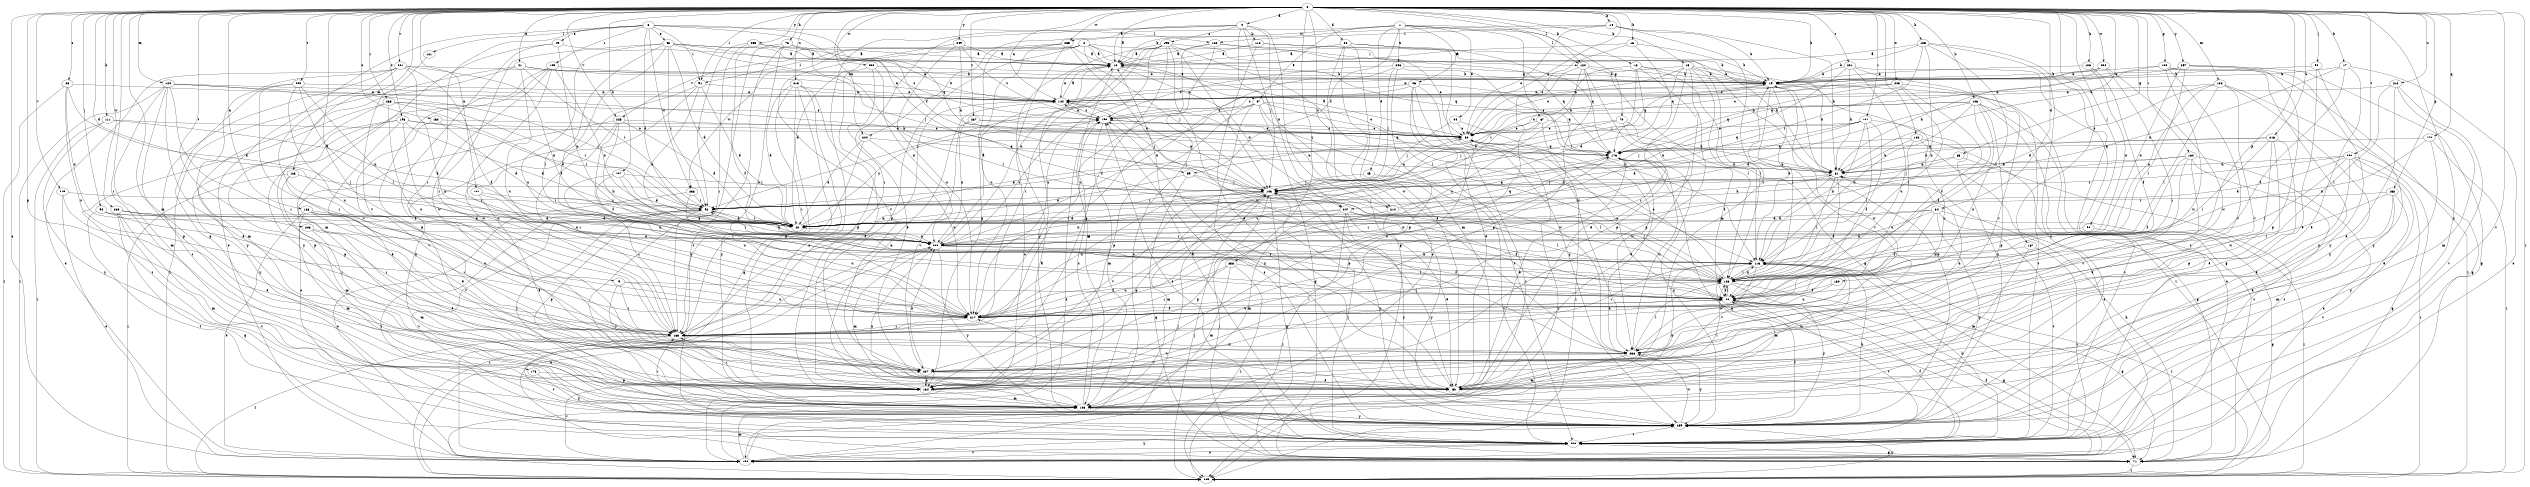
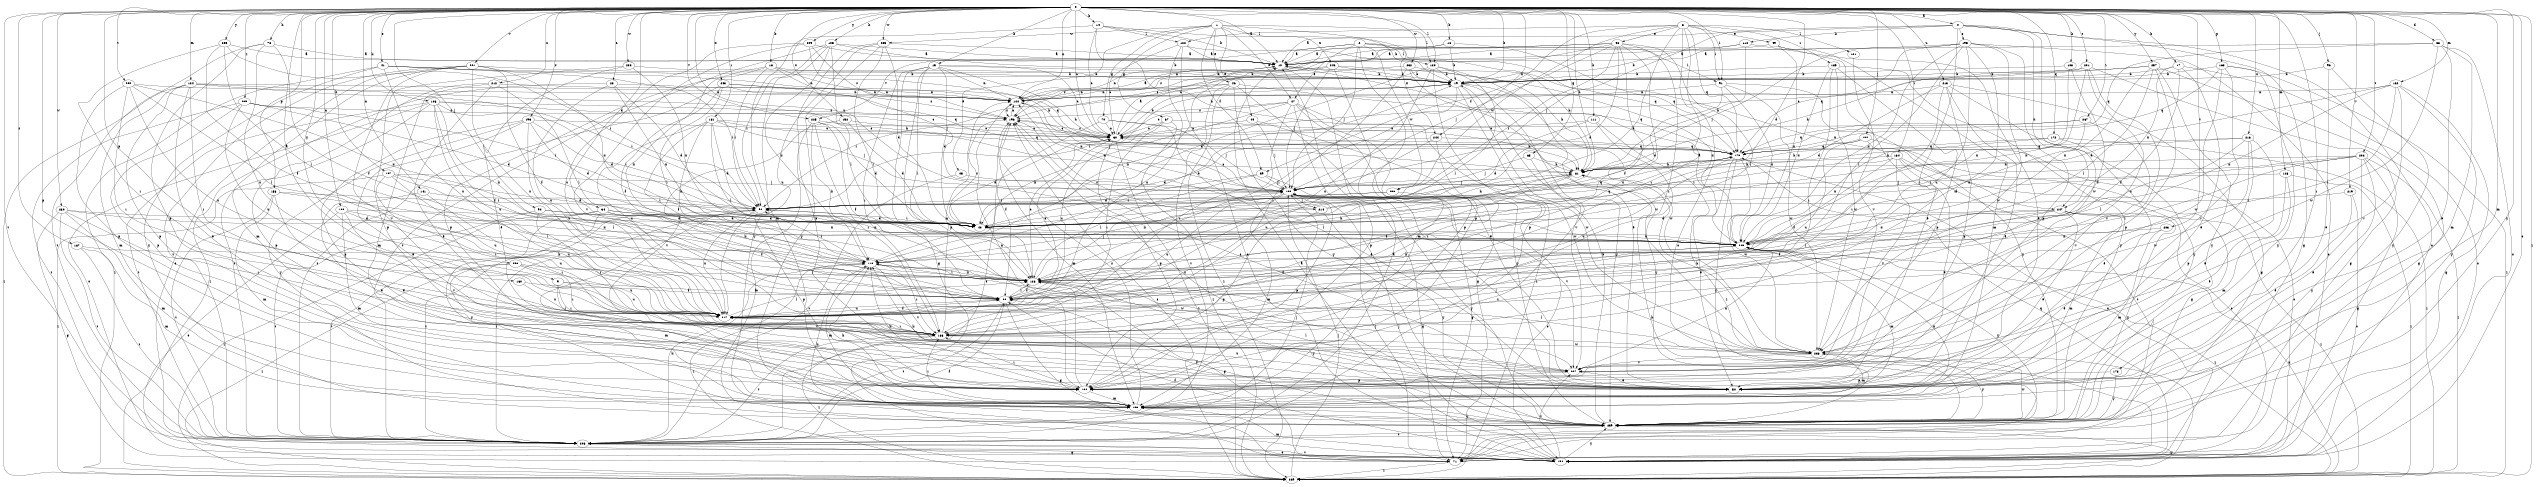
node "98": removed
edge "164" -> "113": added, label "k"
edge "107" -> "269": added, label "z"
